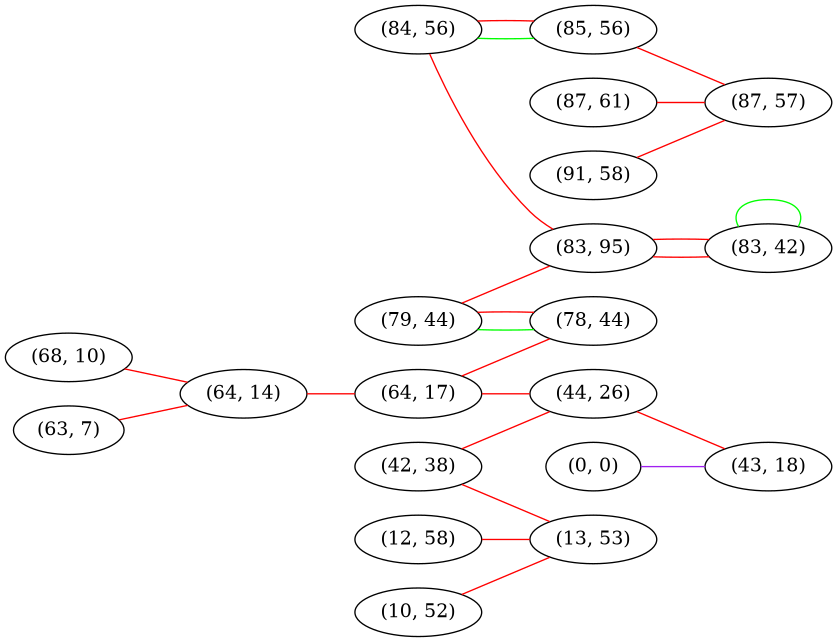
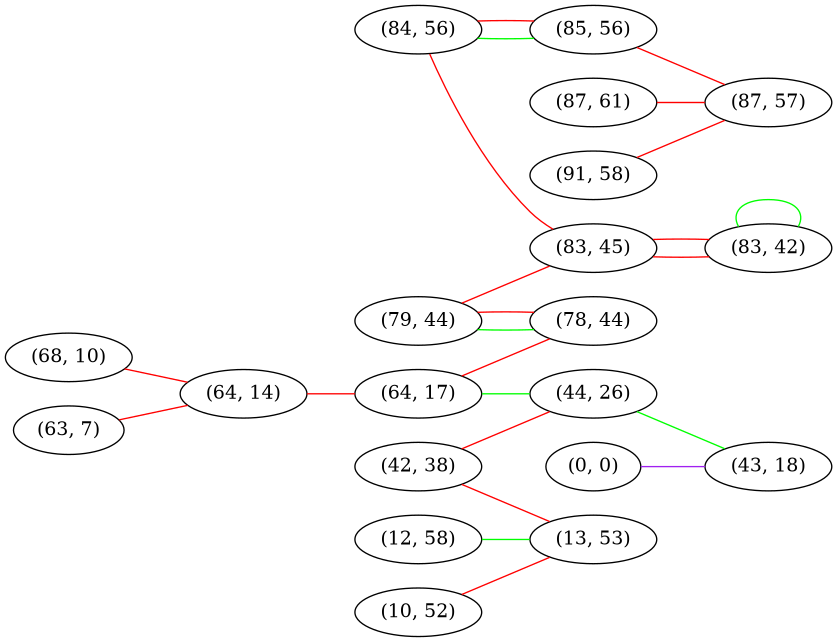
node "(83, 95)": label "(83, 95)" -> "(83, 45)"
edge "(64, 17)" -- "(44, 26)": color red -> green
edge "(44, 26)" -- "(43, 18)": color red -> green
edge "(12, 58)" -- "(13, 53)": color red -> green
